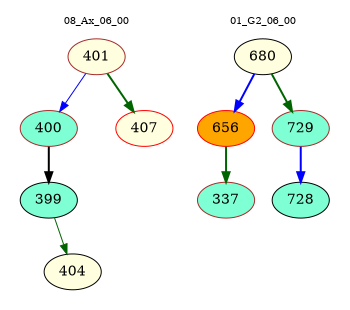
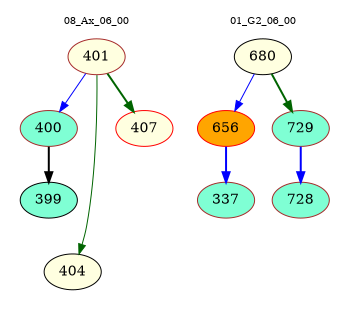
edge "680" -> "656": style bold -> solid
edge "656" -> "337": color darkgreen -> blue
node "728": color black -> brown
edge "399" -> "404": now "401" -> "404"
